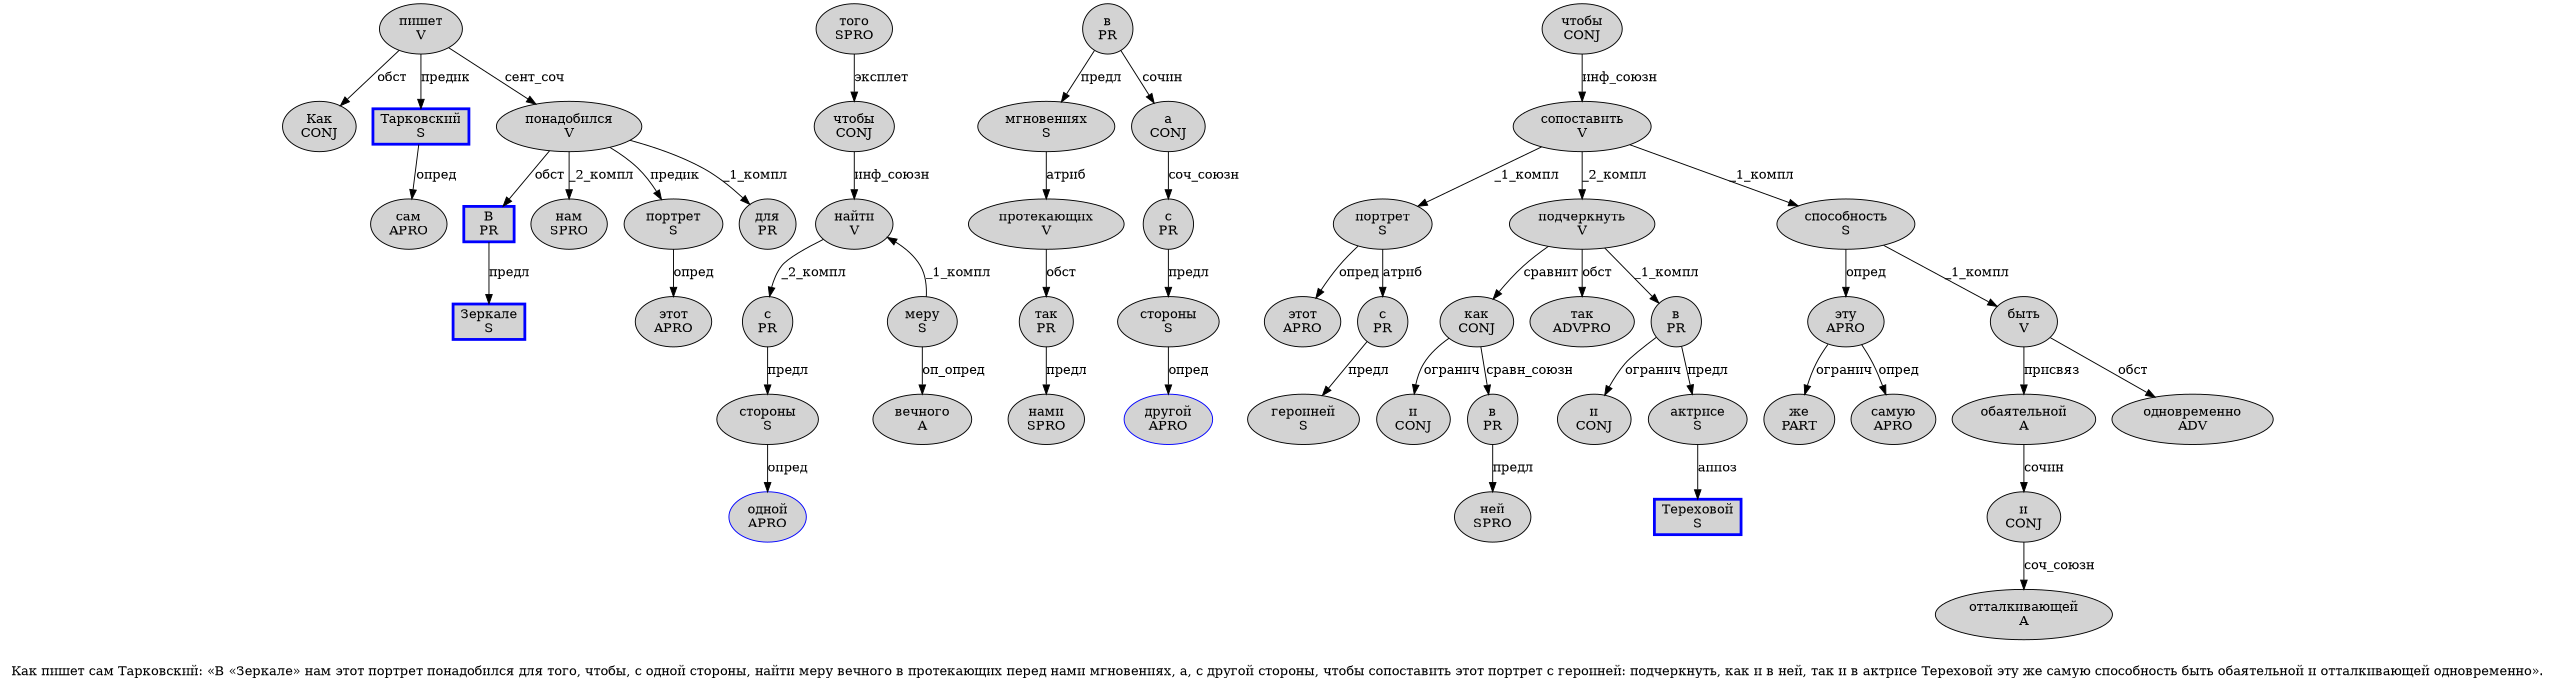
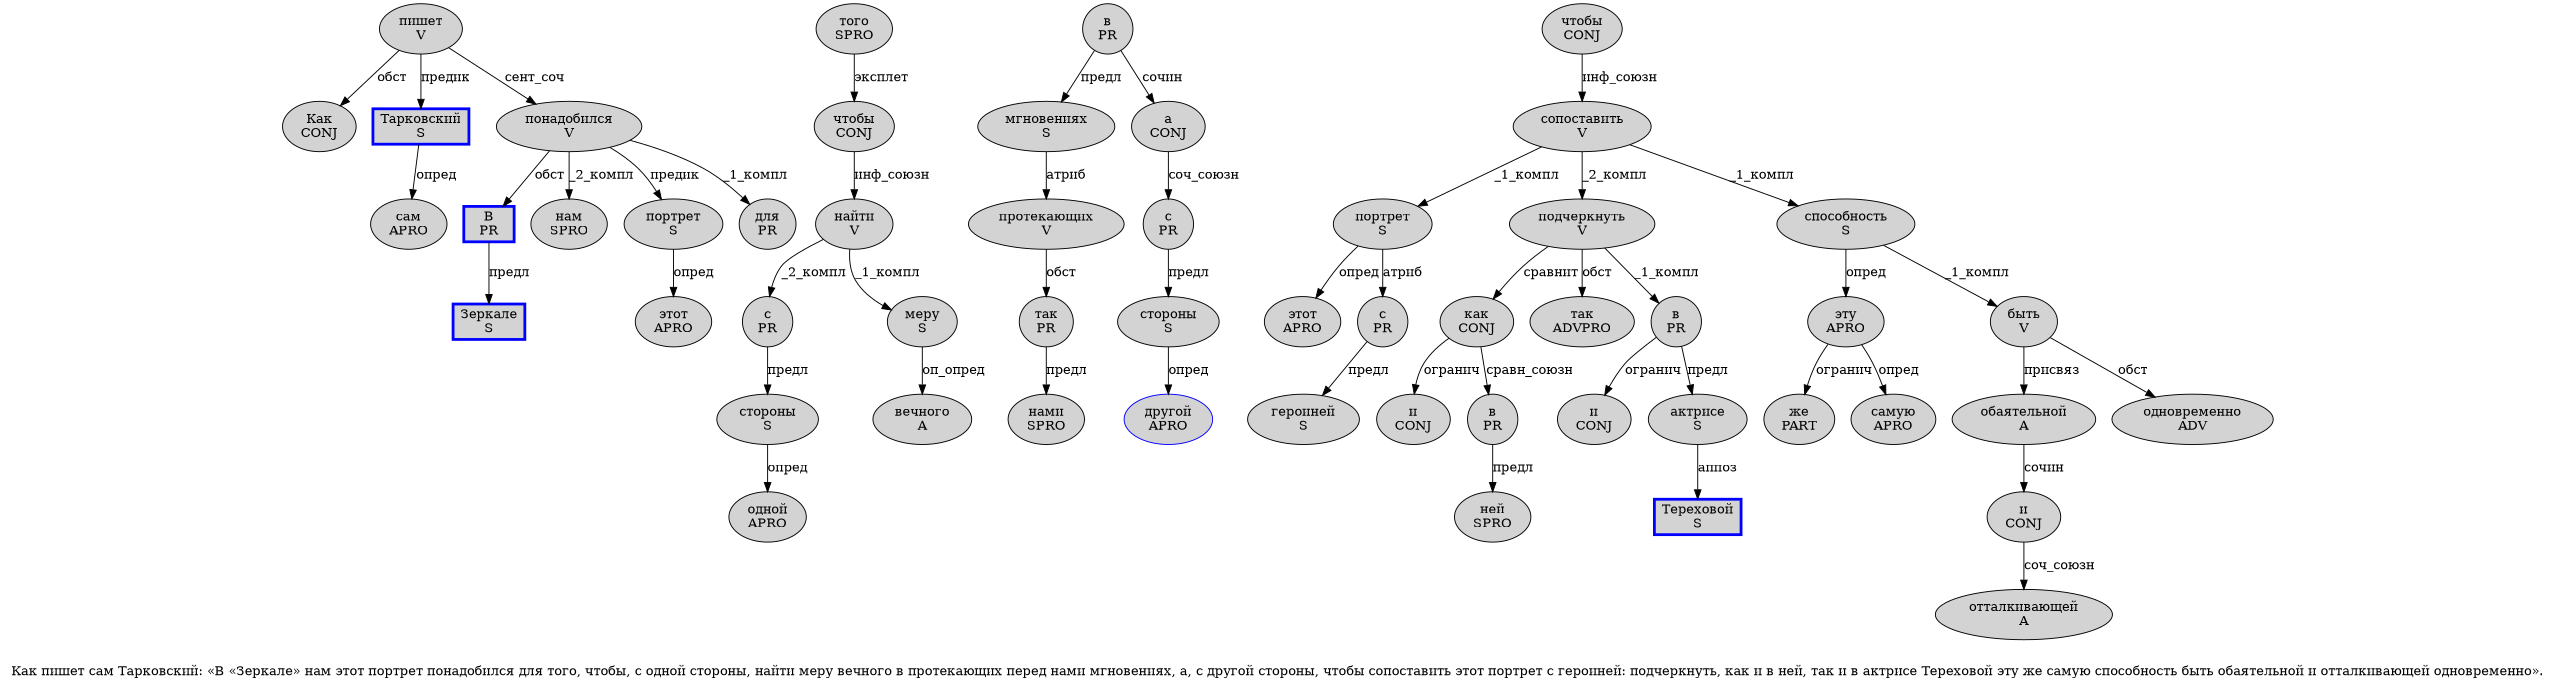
edge "меру S" -> "найти V": reversed
node "одной APRO": color blue -> black
